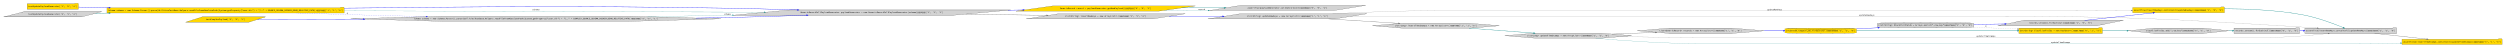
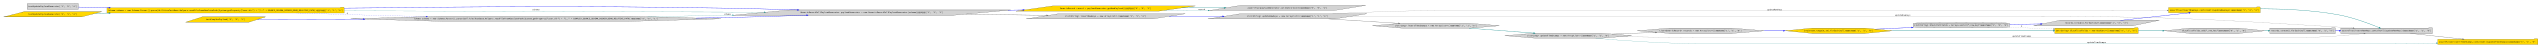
node "testUpdatePayloadGenerator['1', '0', '0']": fillcolor gold -> lightgrey
node "testUpdatePayloadGenerator['0', '1', '0']": fillcolor lightgrey -> gold
node "IntStream.range(0,10).forEach(null)@@@10@@@['1', '1', '0']": shape cylinder -> hexagon
